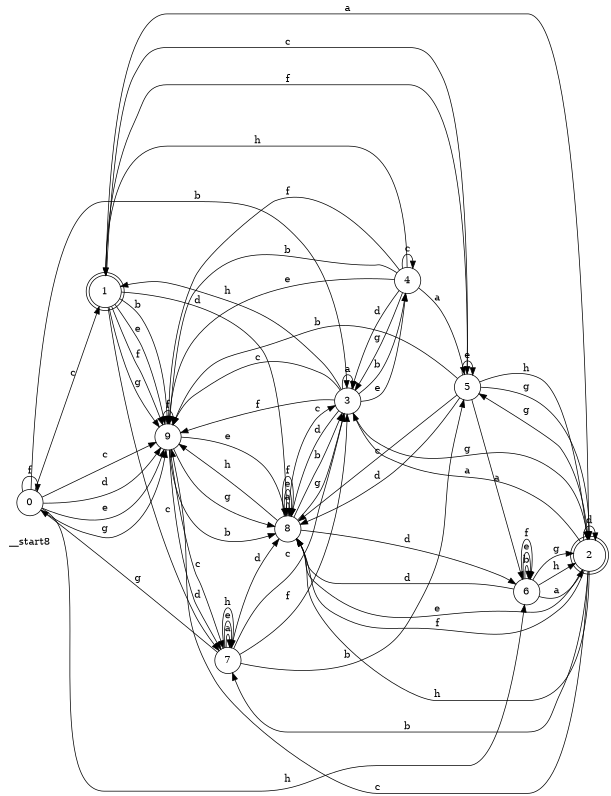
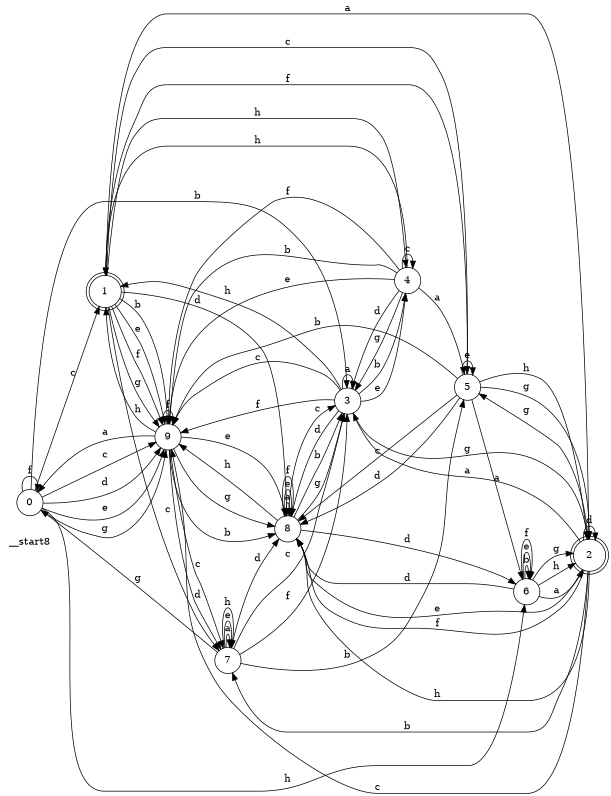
edge "1" -> "4": added, label "h"
edge "9" -> "1": added, label "h"
edge "9" -> "0": added, label "a"
